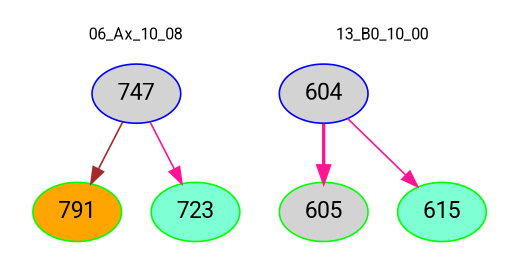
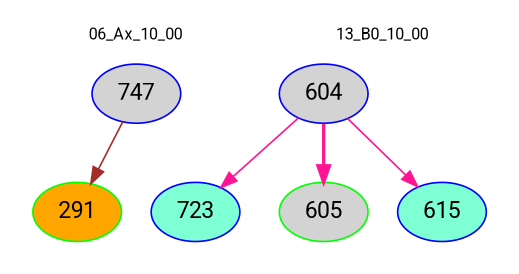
cluster "06_Ax_10_08": label "06_Ax_10_08" -> "06_Ax_10_00"
edge "747" -> "723": now "604" -> "723"
node "791": label "791" -> "291"
node "723": color green -> blue
node "615": color green -> blue
